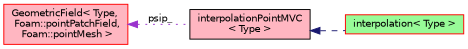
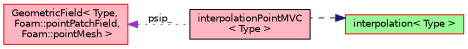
edge "interpolation< Type >" -> "interpolationPointMVC < Type >": reversed
